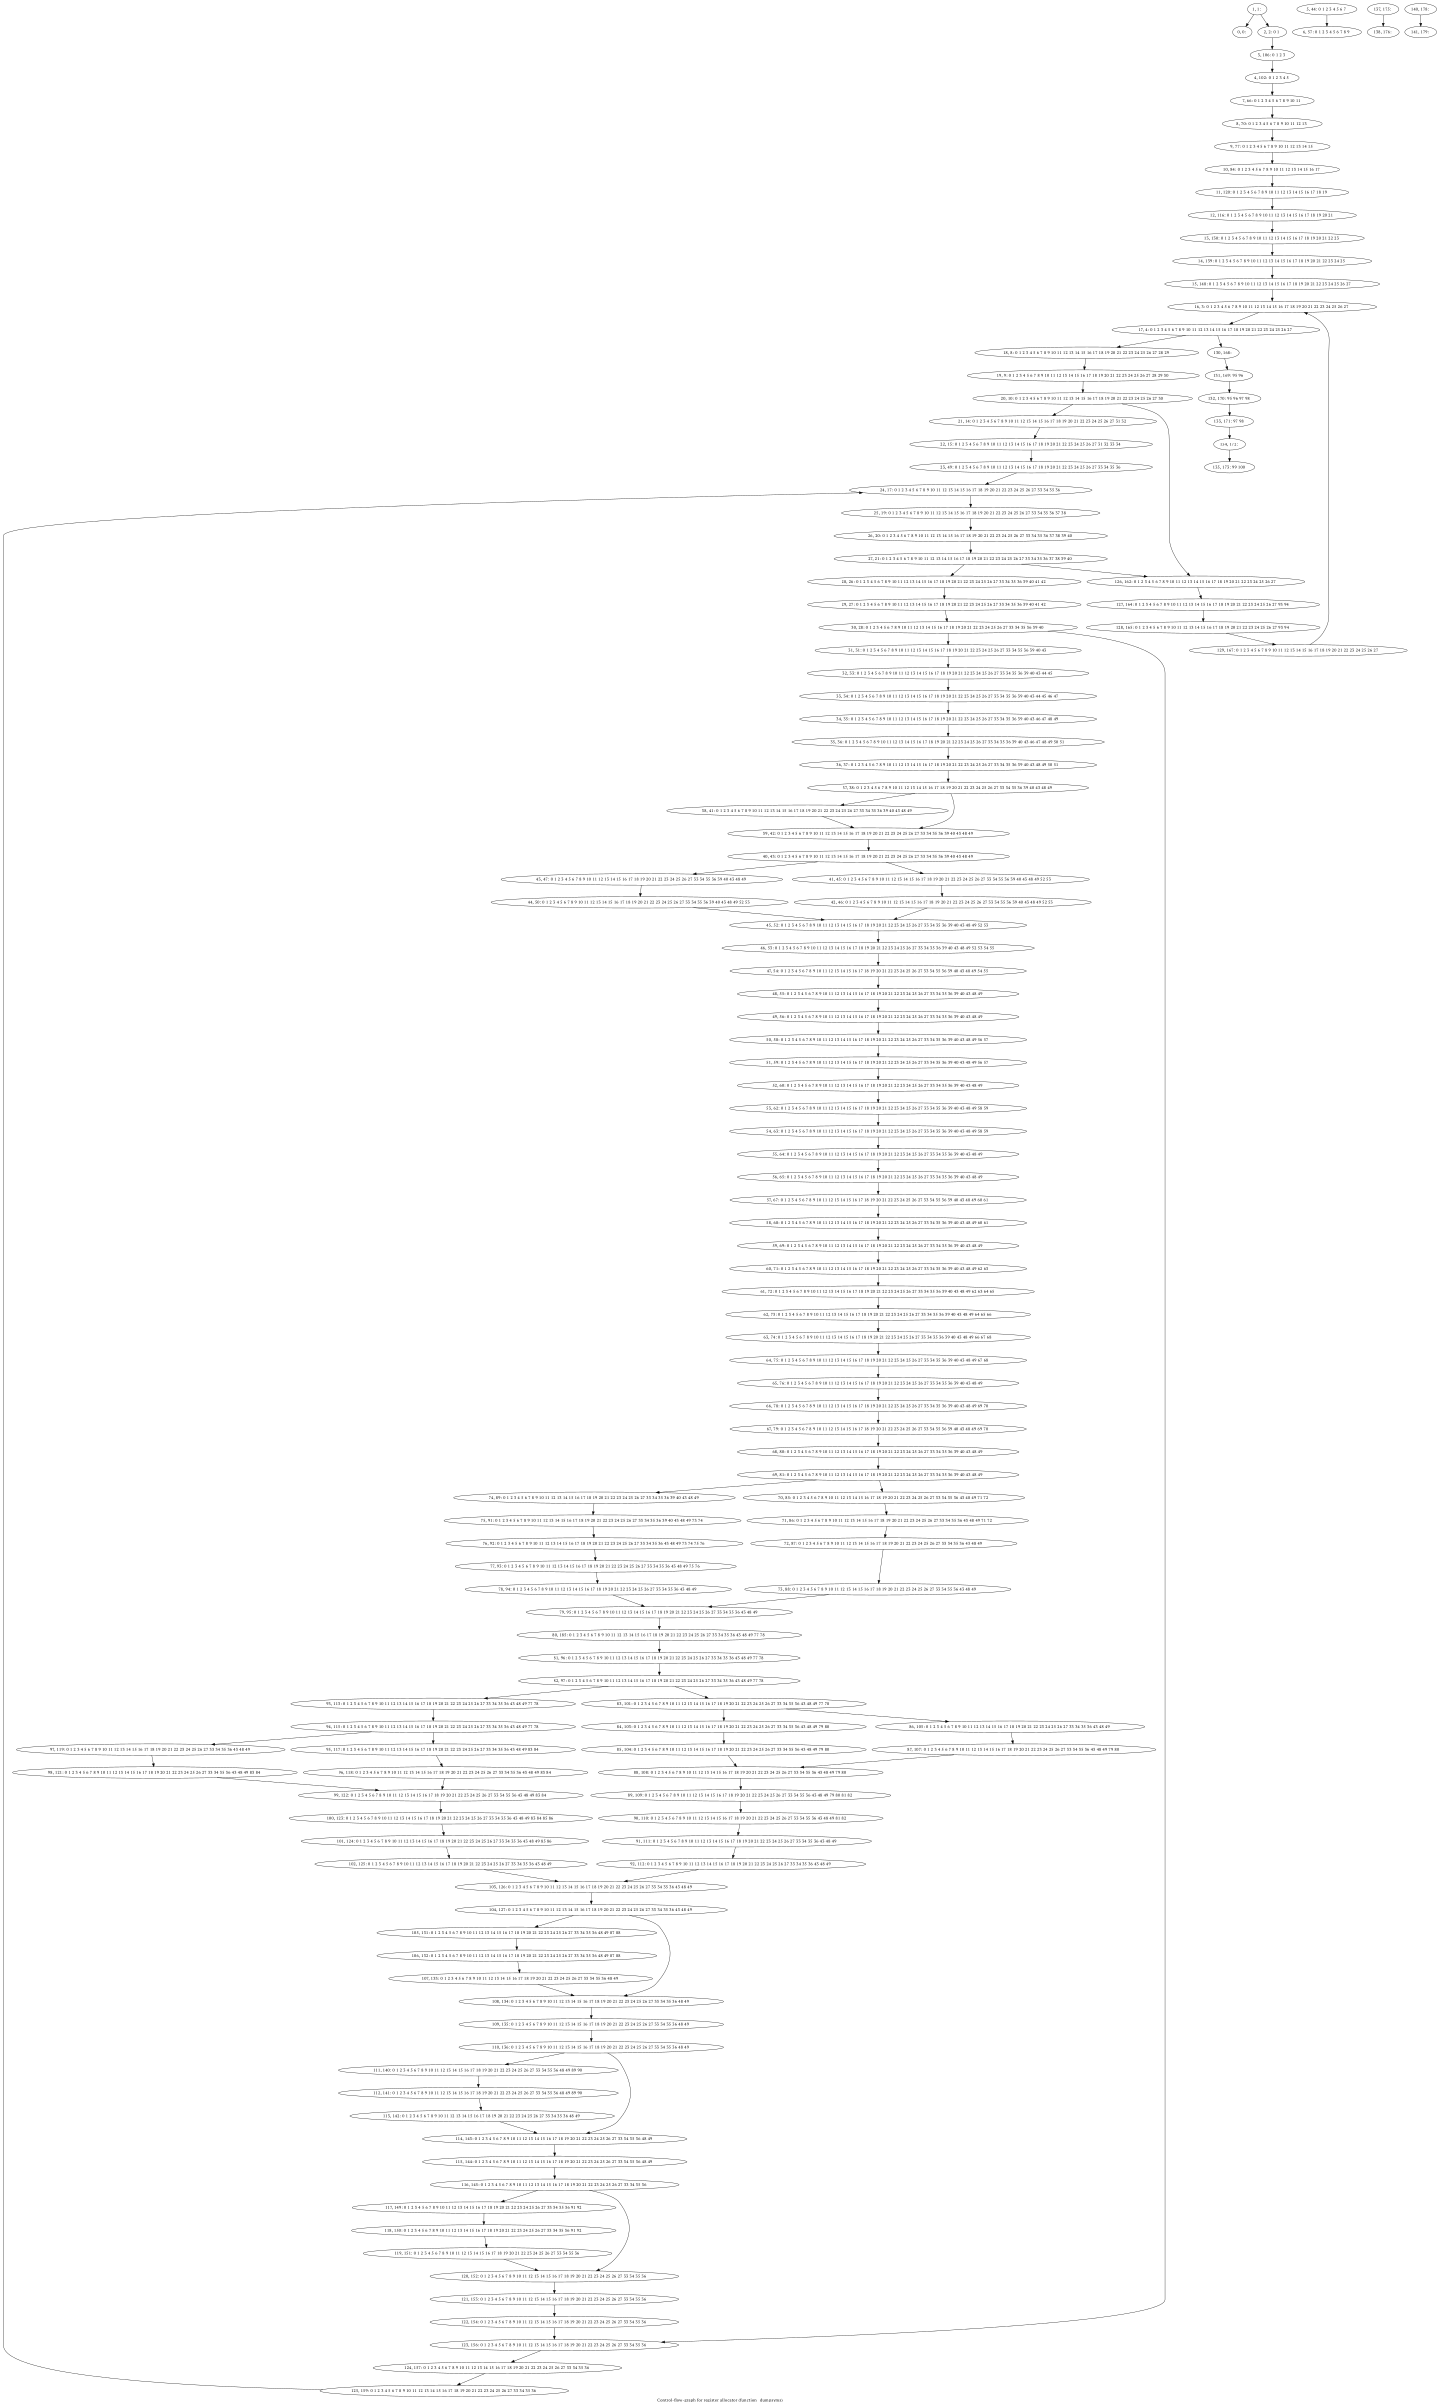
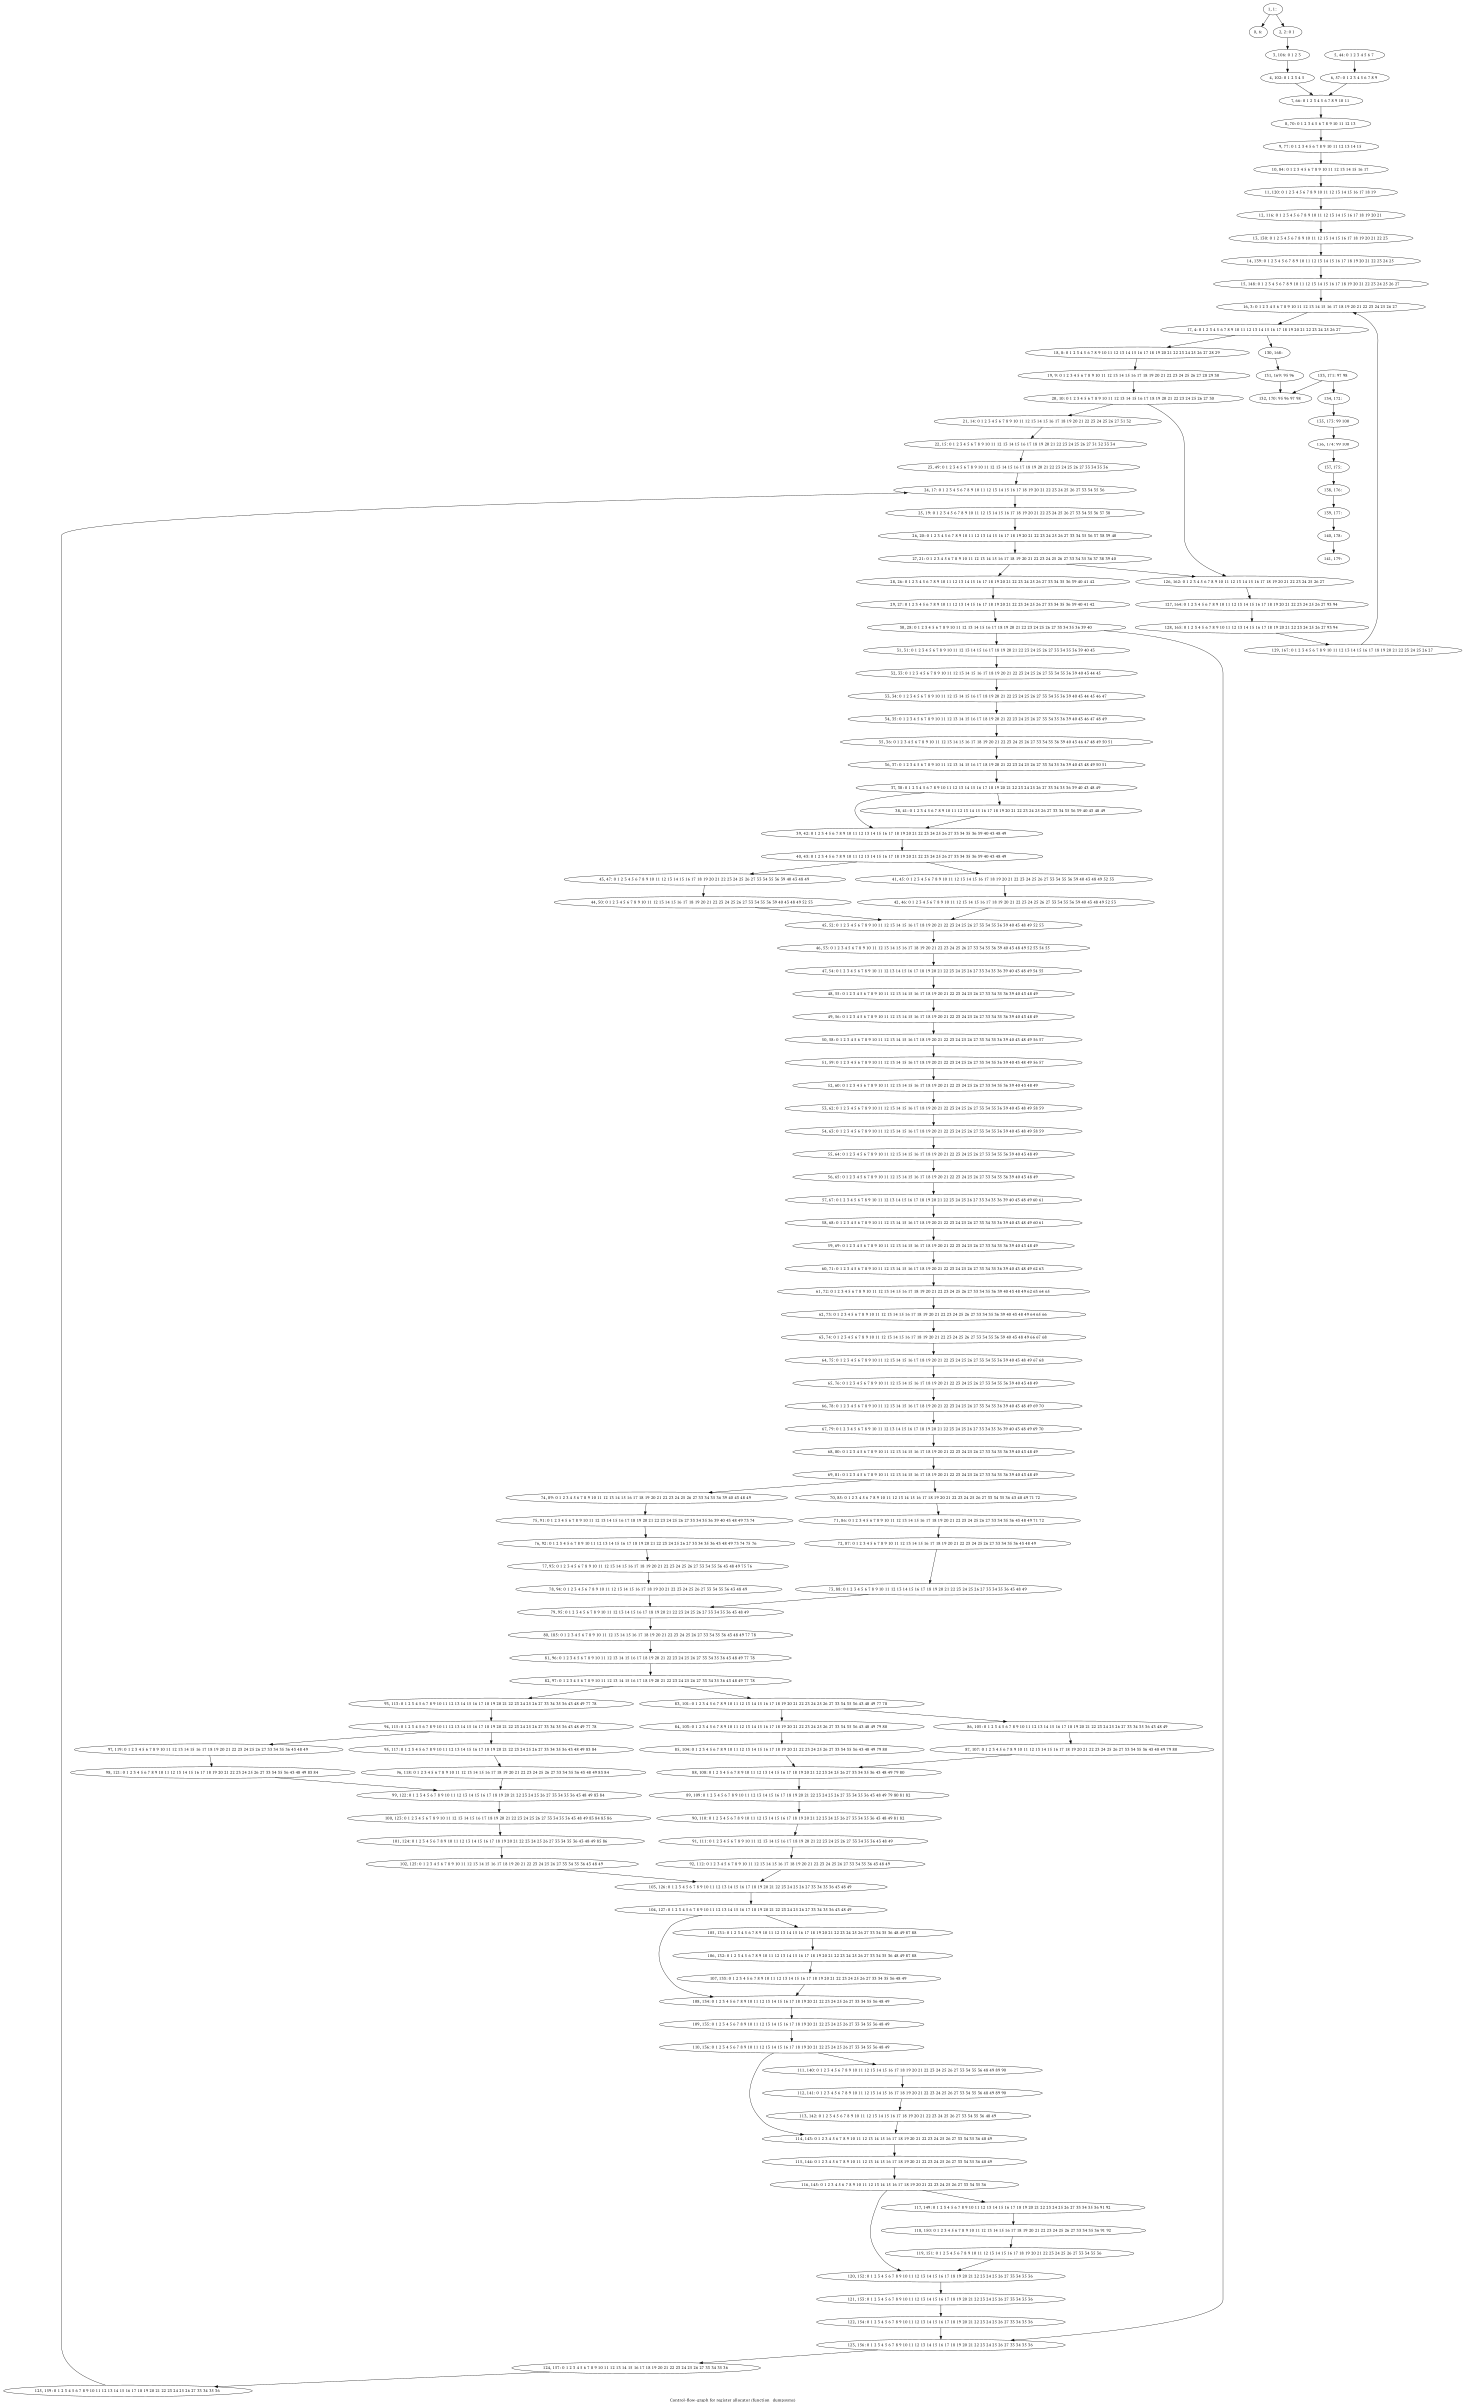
node "0, 0:": label "0, 0:" -> "0, 6:"
edge "6, 57: 0 1 2 3 4 5 6 7 8 9" -> "7, 66: 0 1 2 3 4 5 6 7 8 9 10 11": added
edge "132, 170: 95 96 97 98" -> "133, 171: 97 98": reversed
node "136, 174: 99 100": added
node "139, 177:": added
